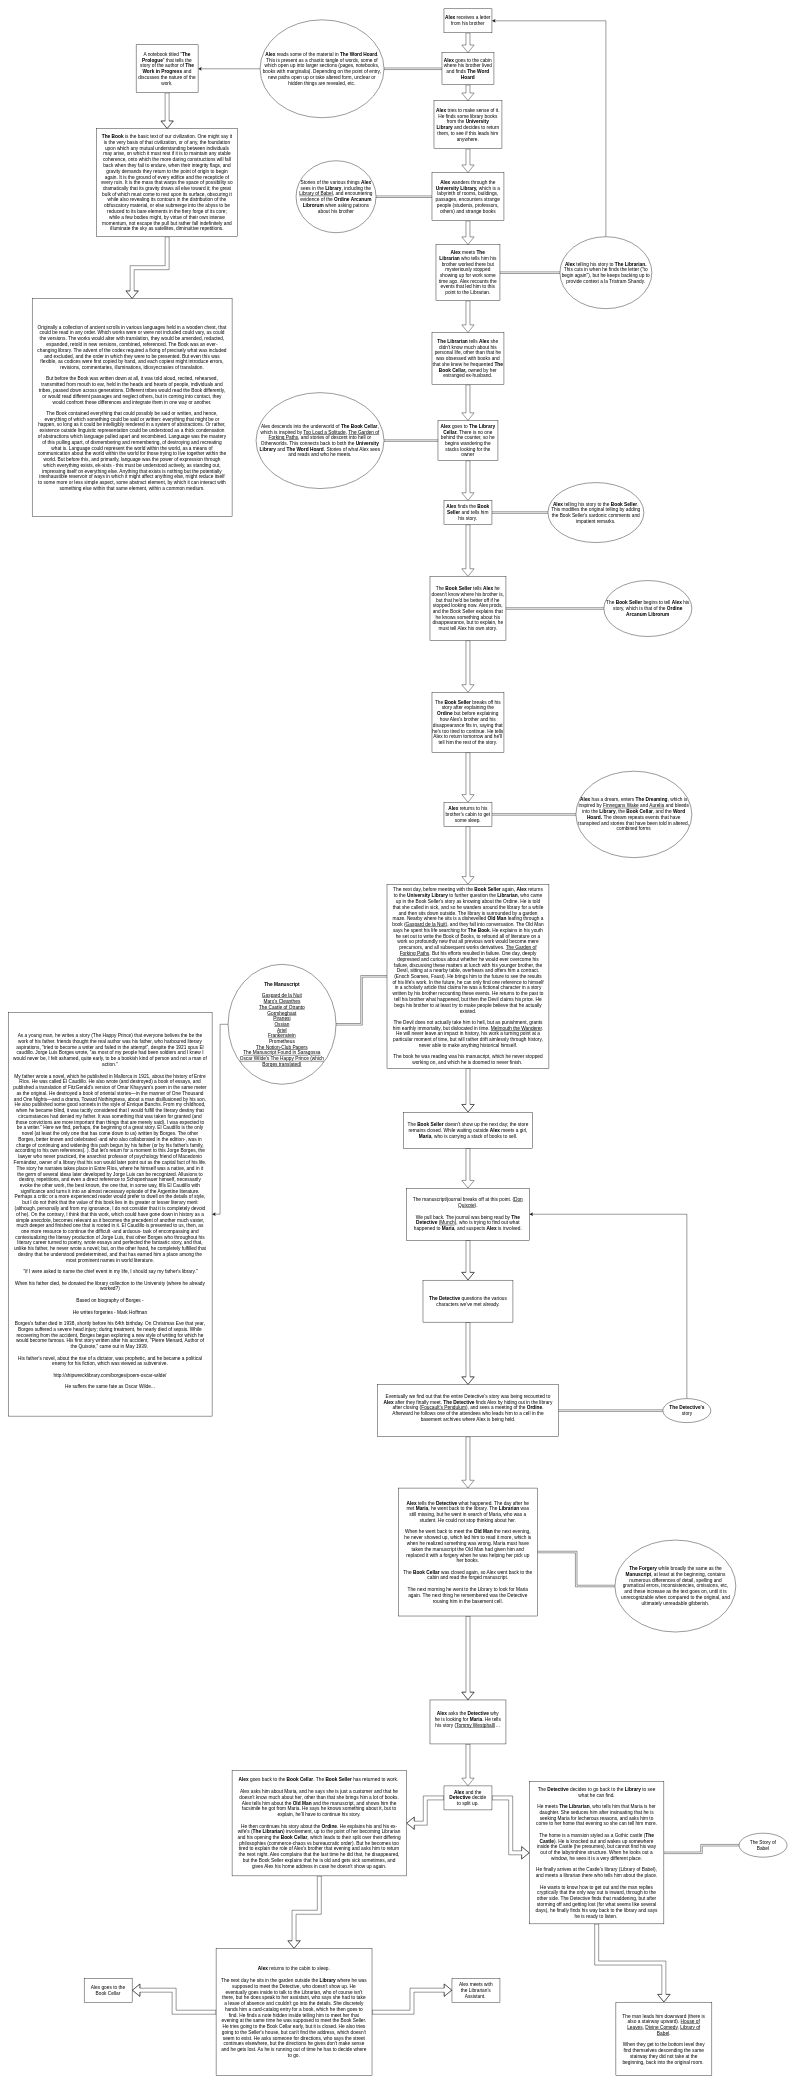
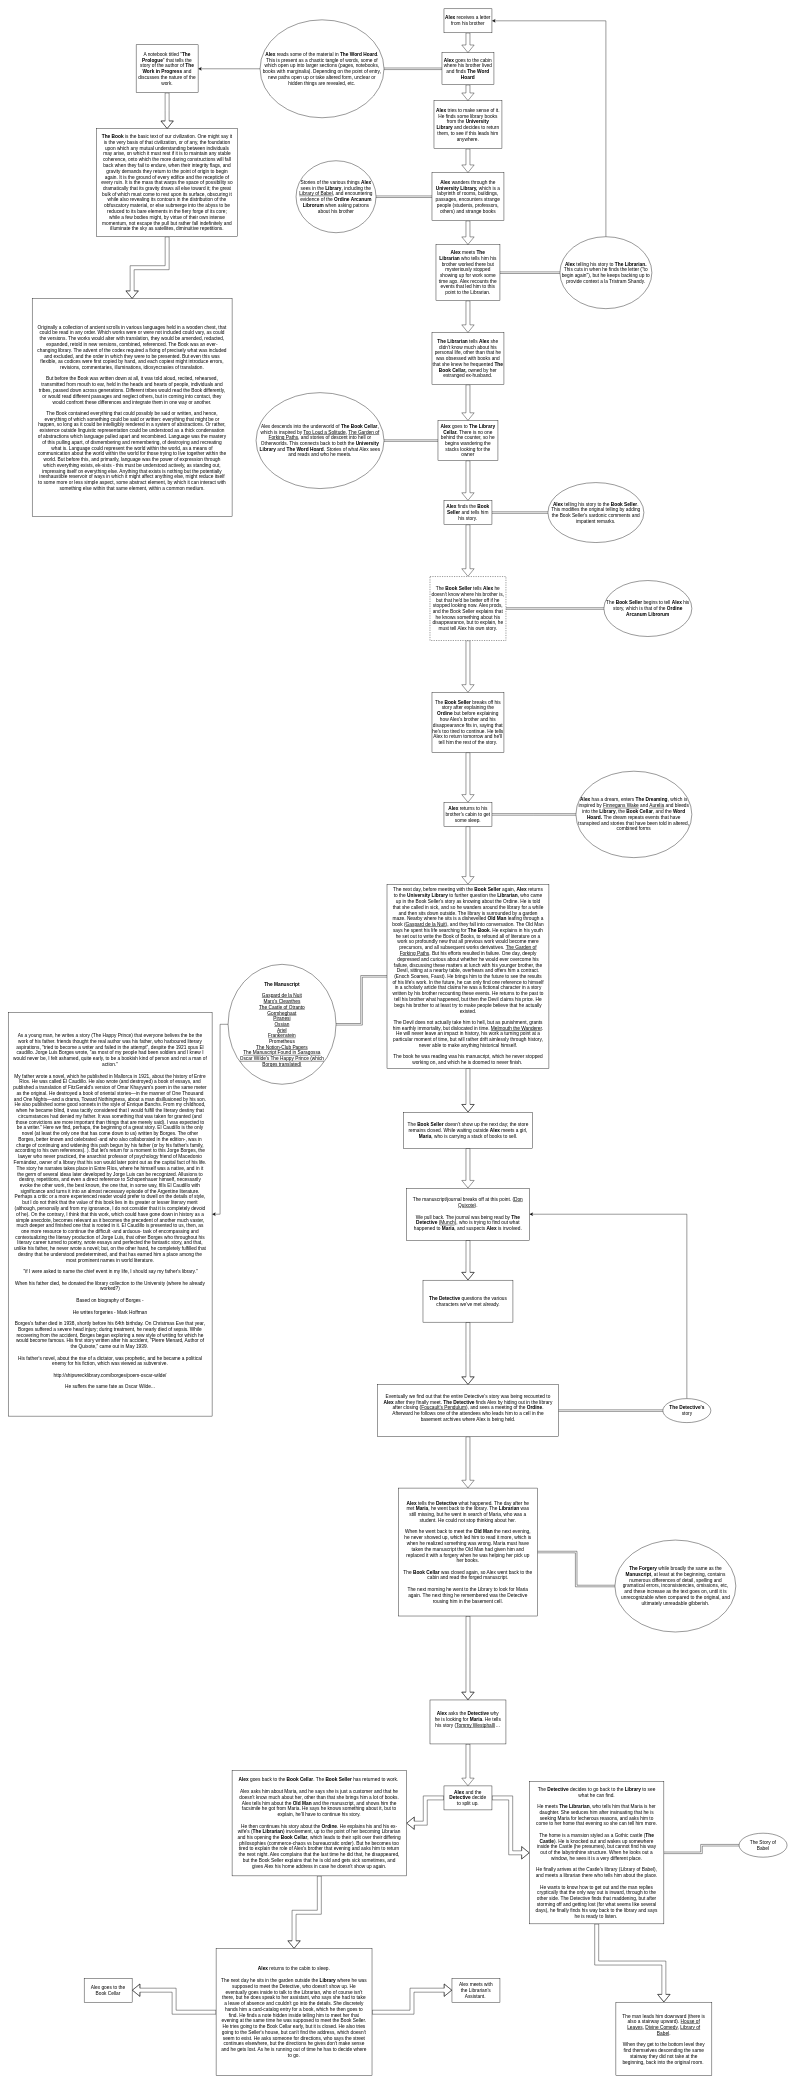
node "The Book Seller tells Alex he doesn't know where his brother is, but that he'd be better off if he stopped looking now. Alex prods, and the Book Seller explains that he knows something about his disappearance, but to explain, he must tell Alex his own story.": style solid -> dashed
